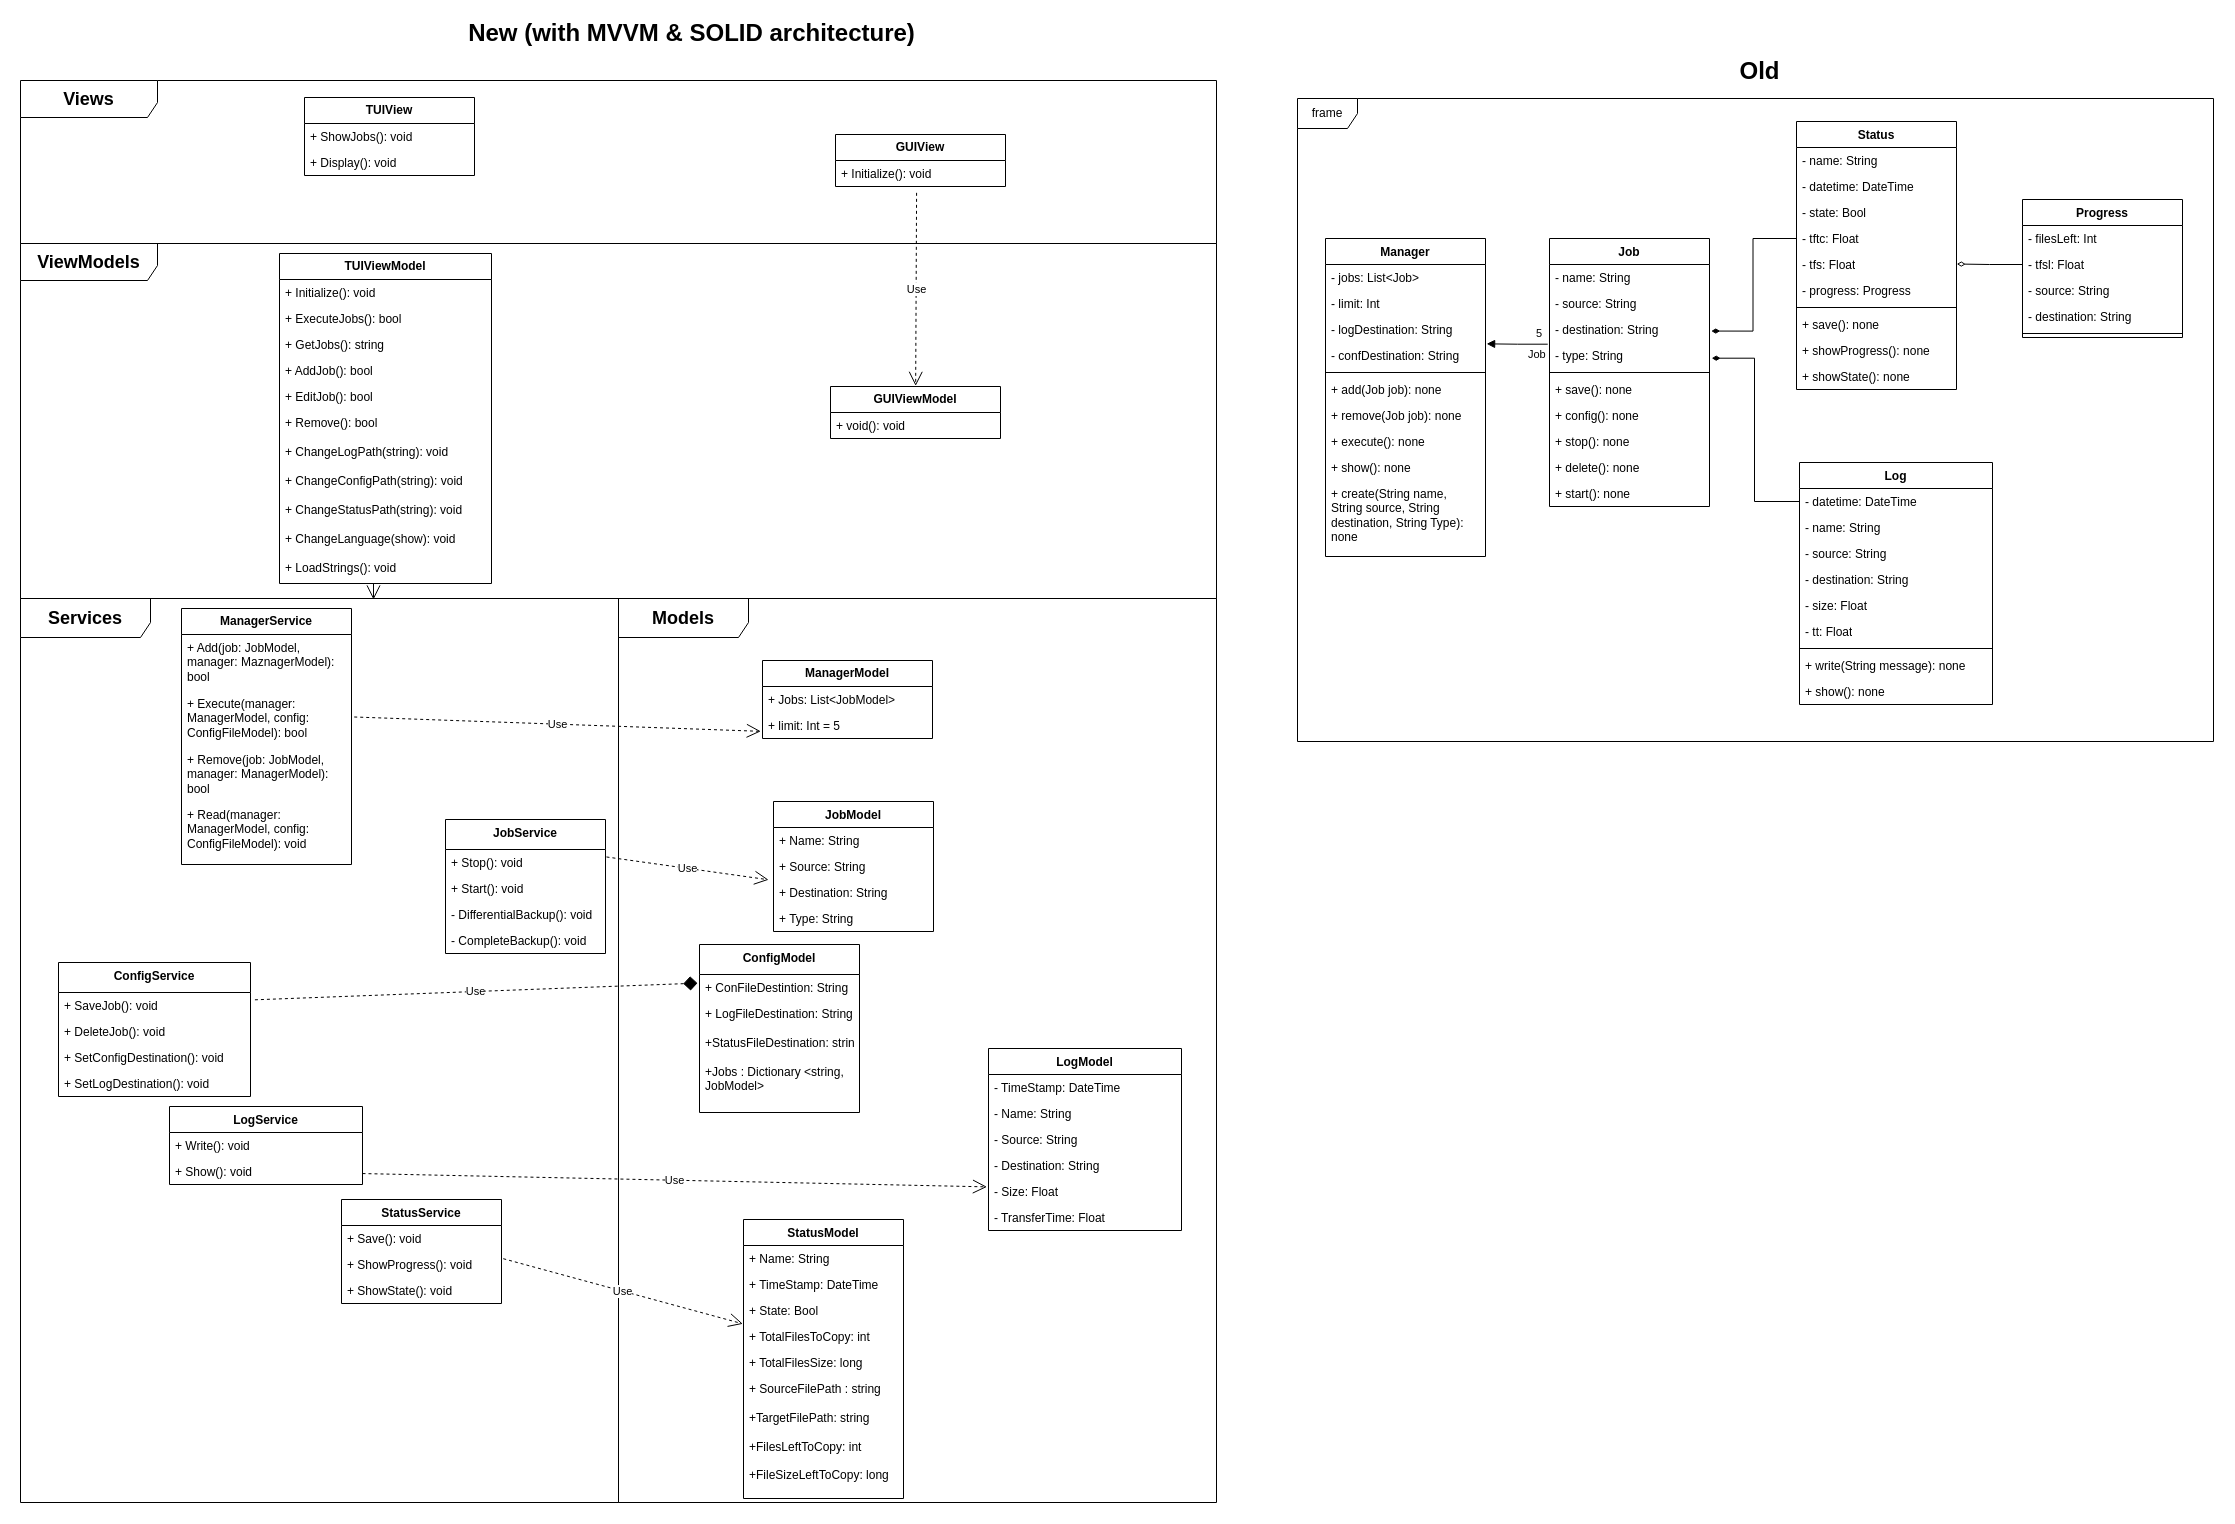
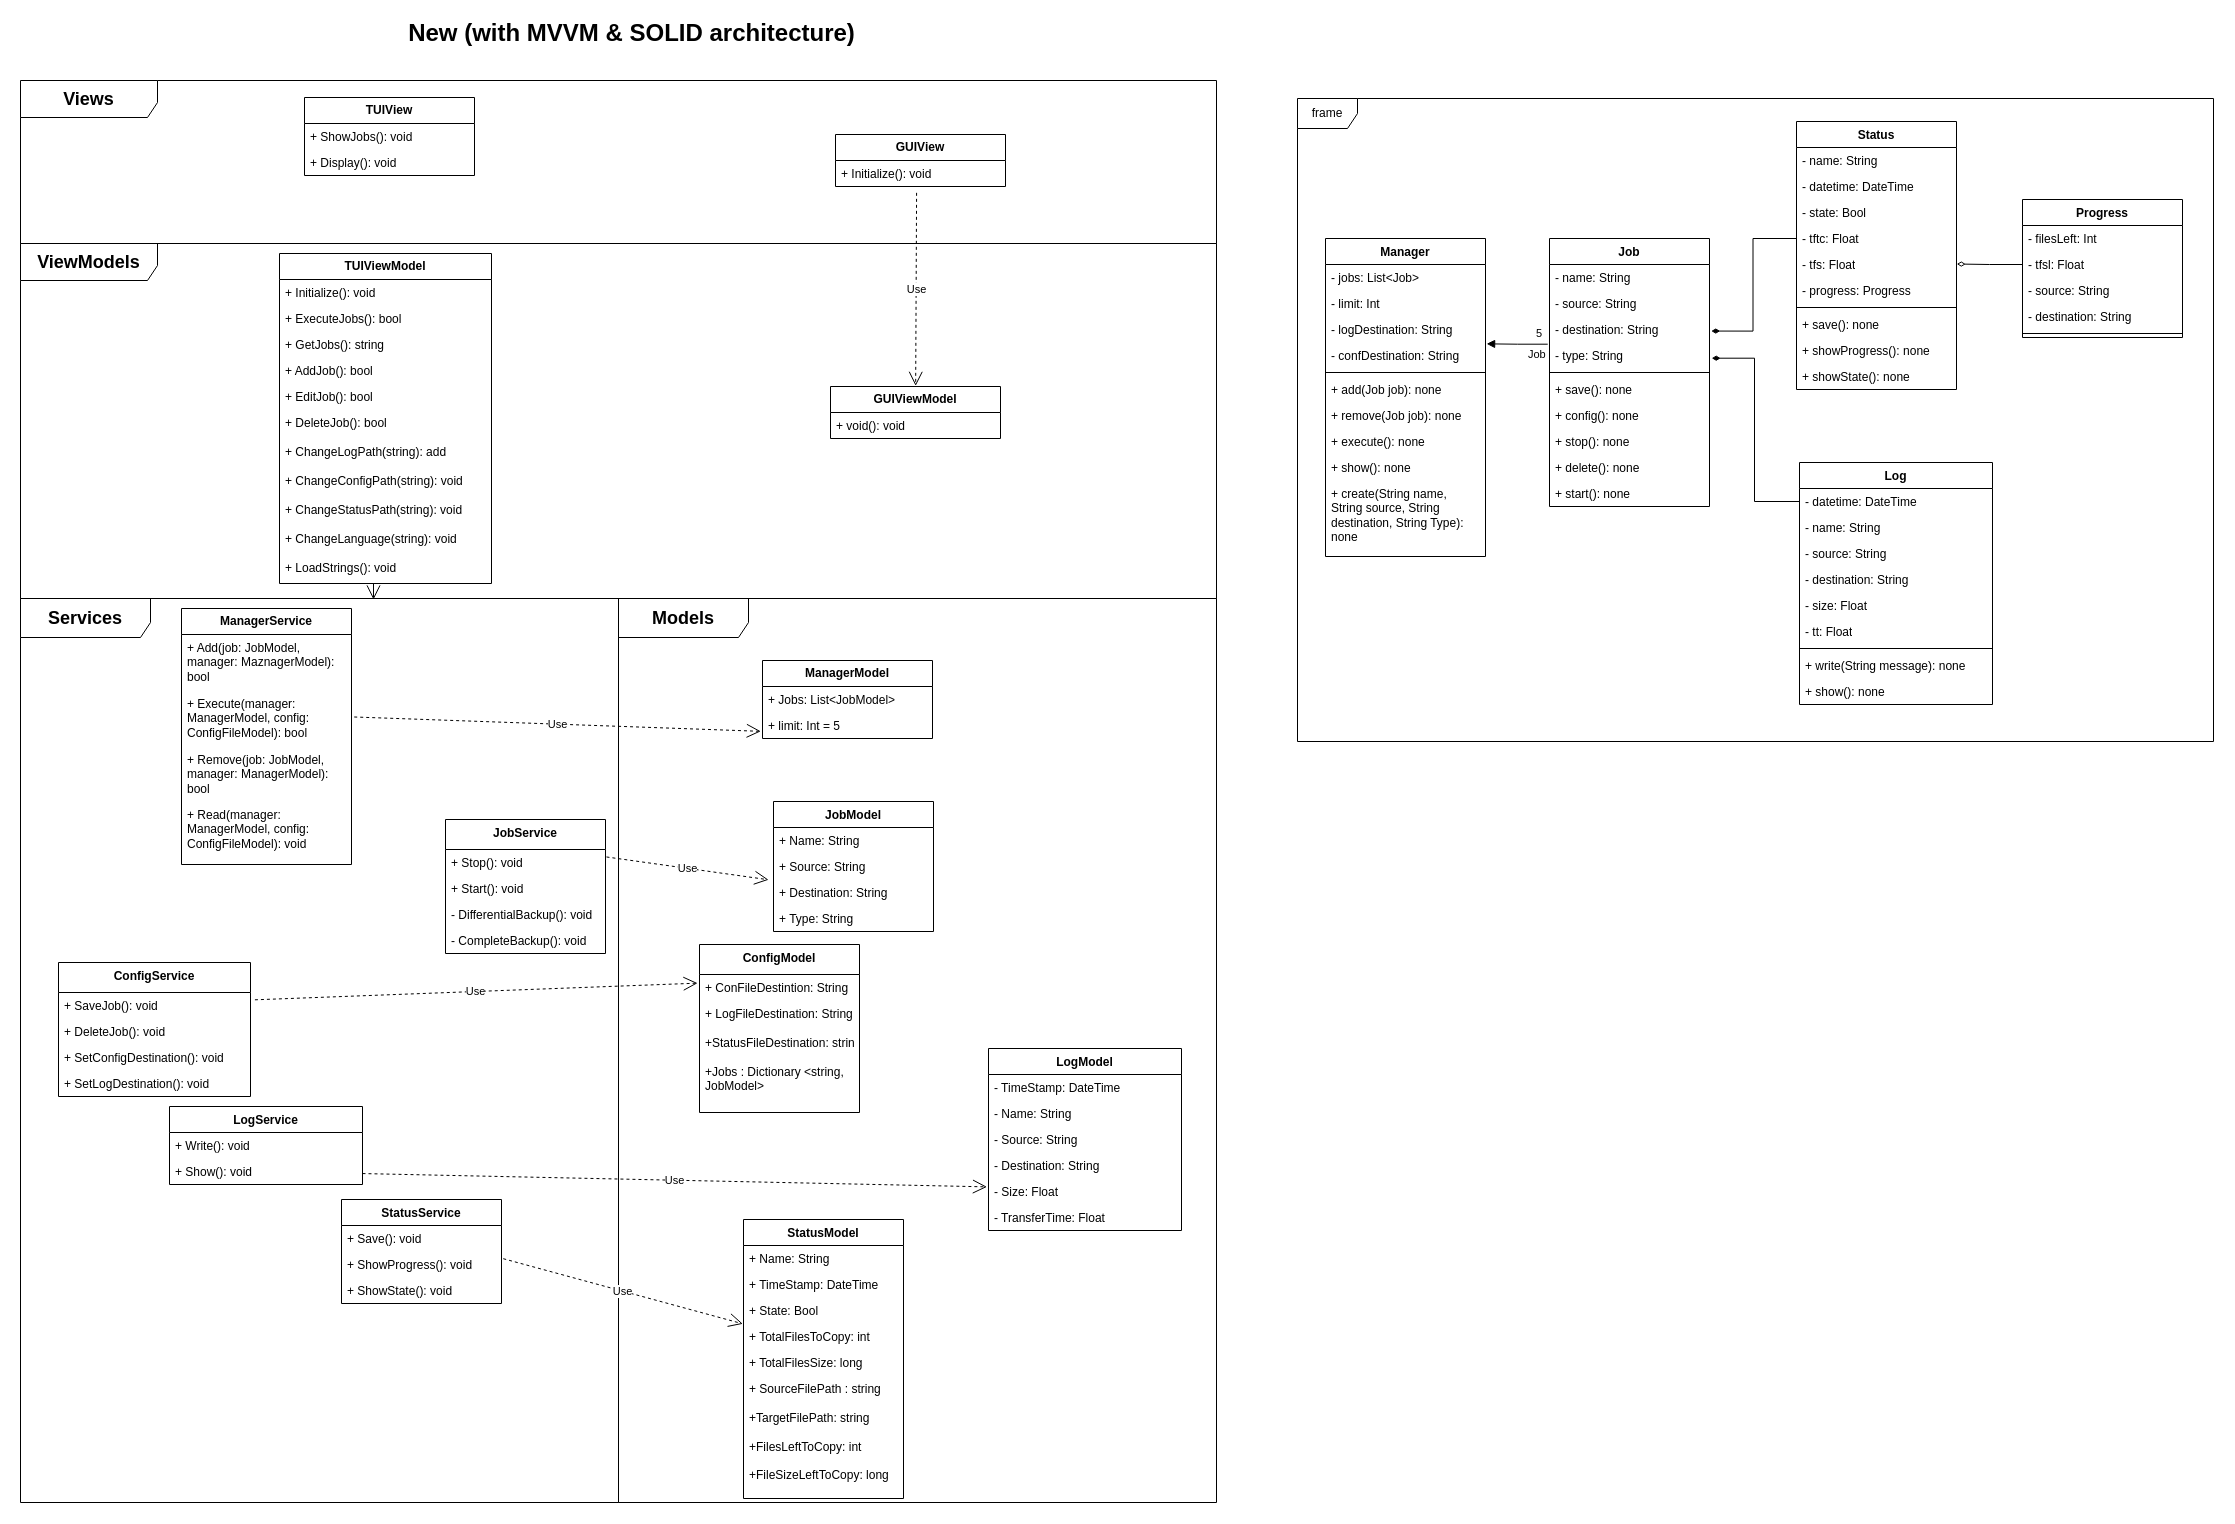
node "New (with MVVM & SOLID architecture)": moved (692, 34) -> (632, 34)
node "Old": removed
node "+ Remove(): bool": label "+ Remove(): bool" -> "+ DeleteJob(): bool"
node "+ ChangeLogPath(string): void": label "+ ChangeLogPath(string): void" -> "+ ChangeLogPath(string): add"
node "+ ChangeLanguage(show): void": label "+ ChangeLanguage(show): void" -> "+ ChangeLanguage(string): void"
edge "+ SaveJob(): void" -> "+ ConFileDestintion: String": arrowhead diamond -> open
